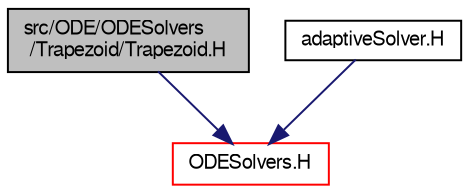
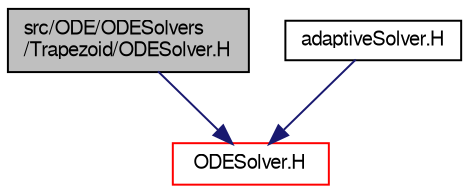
node "src/ODE/ODESolvers /Trapezoid/Trapezoid.H": label "src/ODE/ODESolvers /Trapezoid/Trapezoid.H" -> "src/ODE/ODESolvers /Trapezoid/ODESolver.H"
node "ODESolvers.H": label "ODESolvers.H" -> "ODESolver.H"
